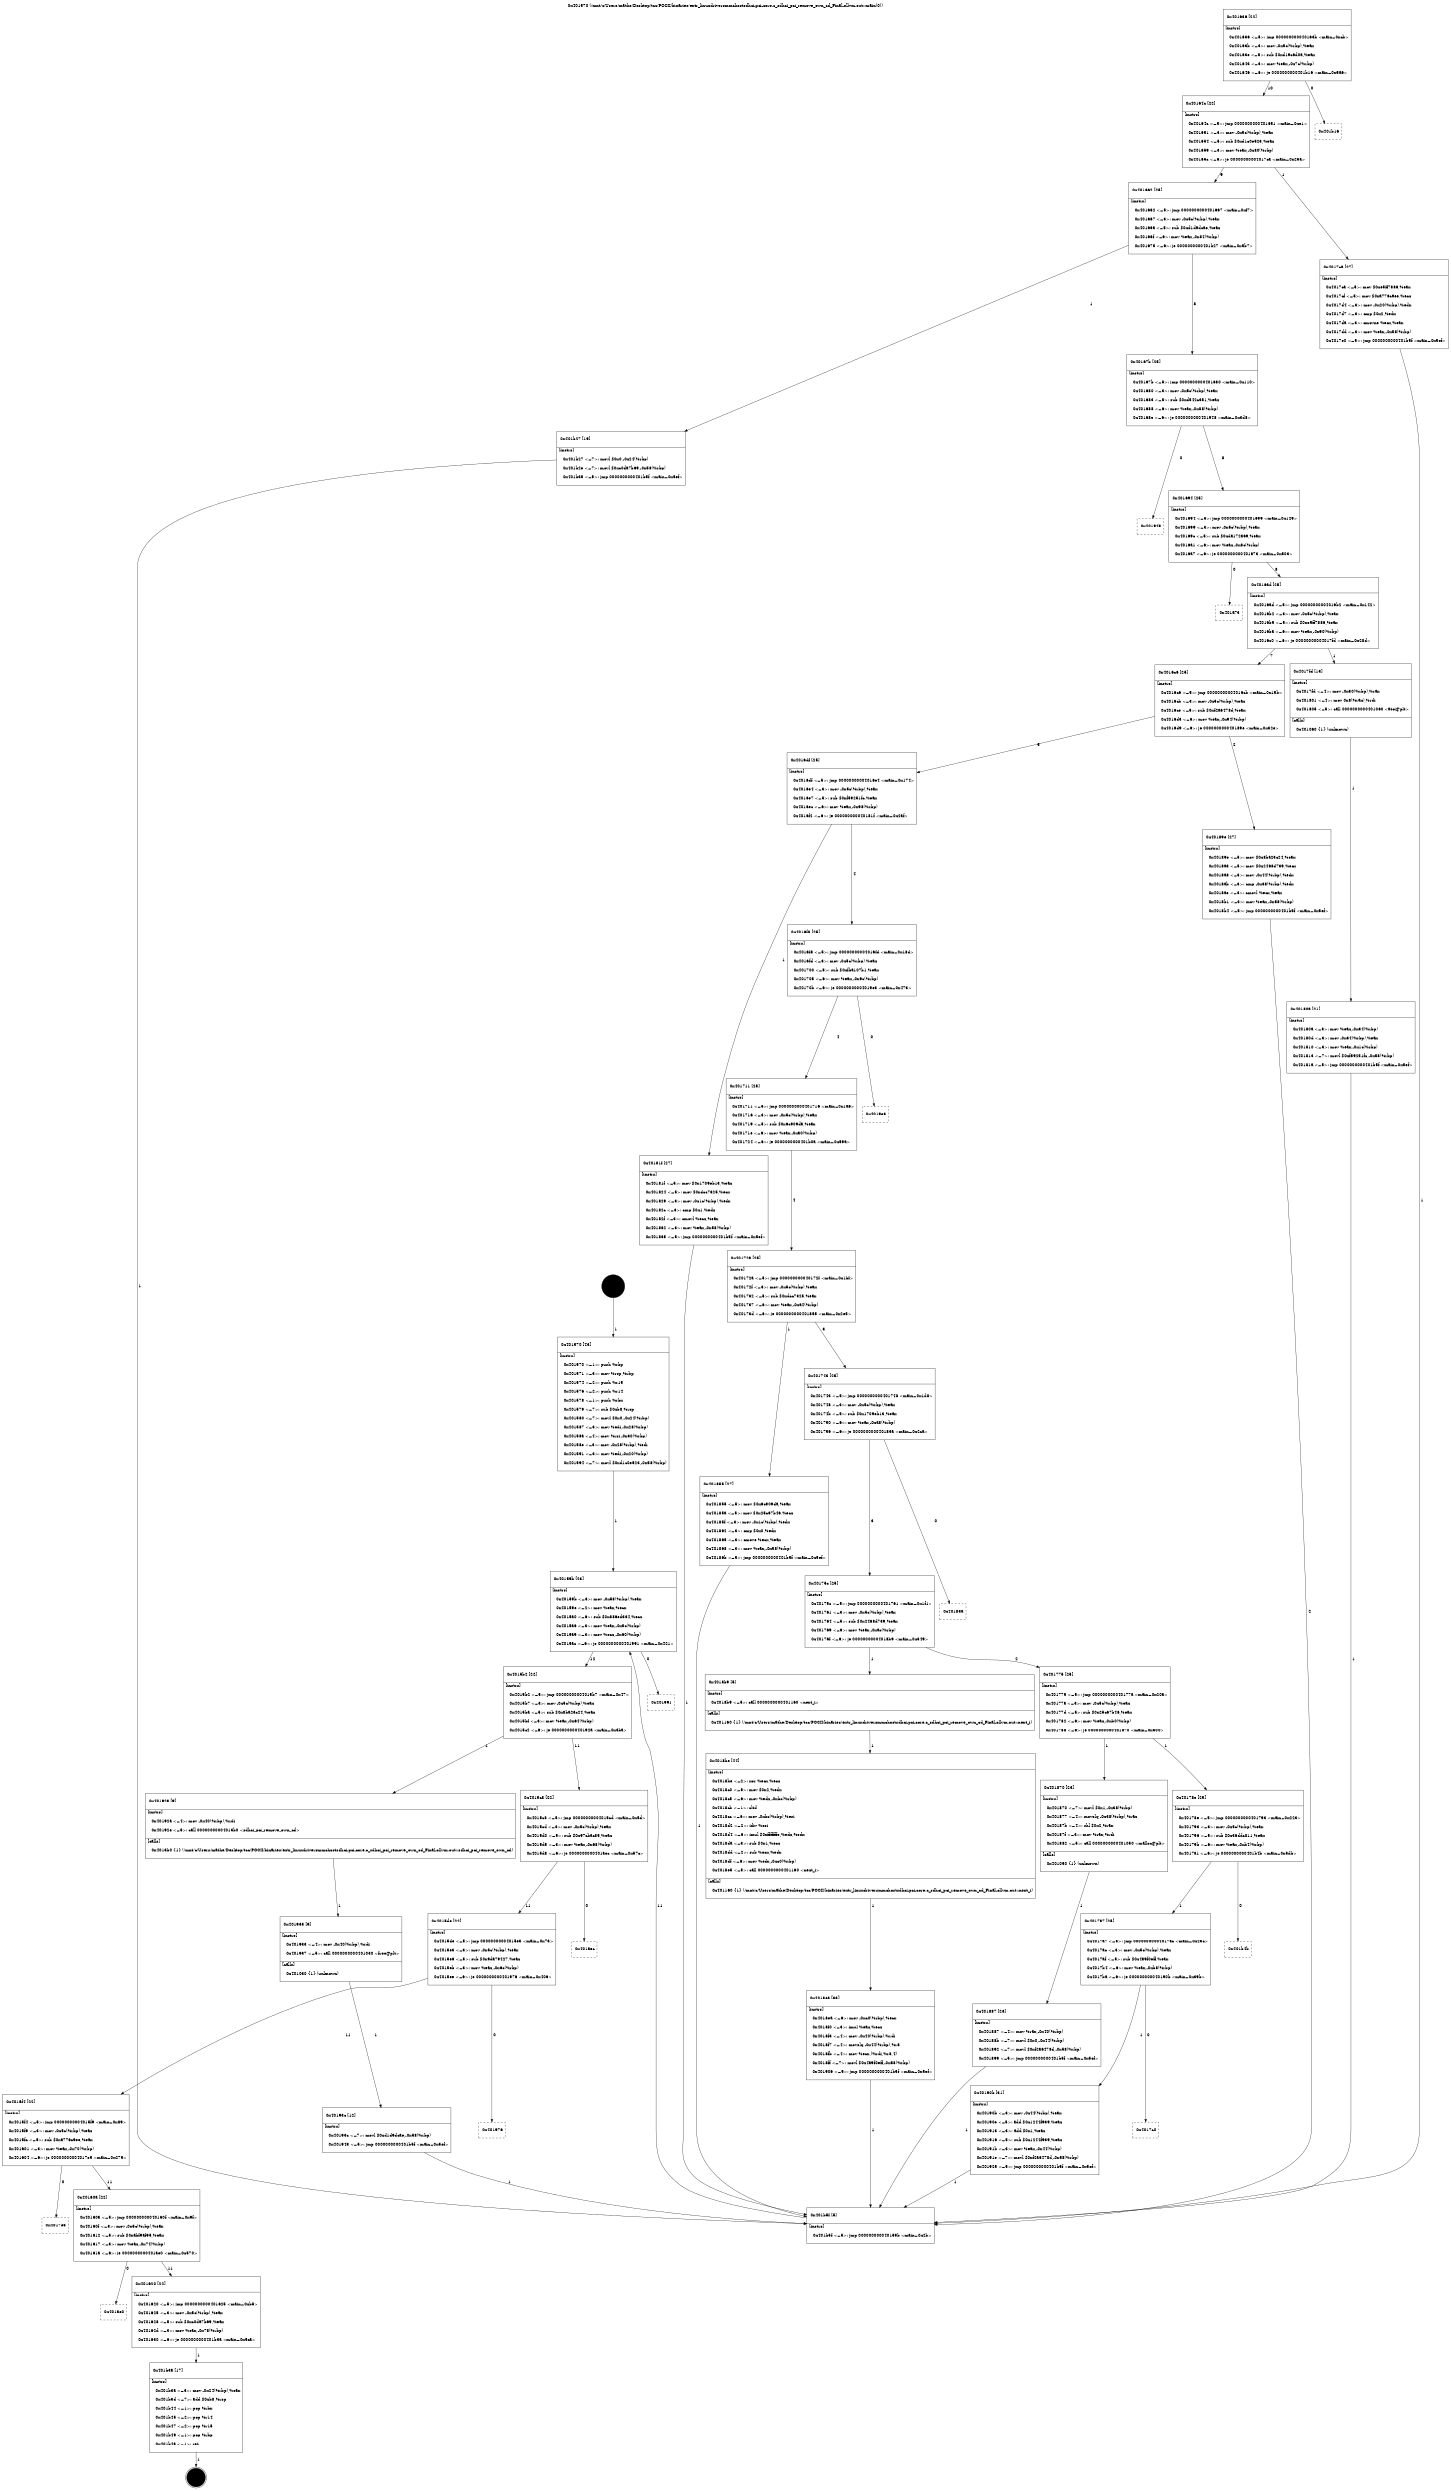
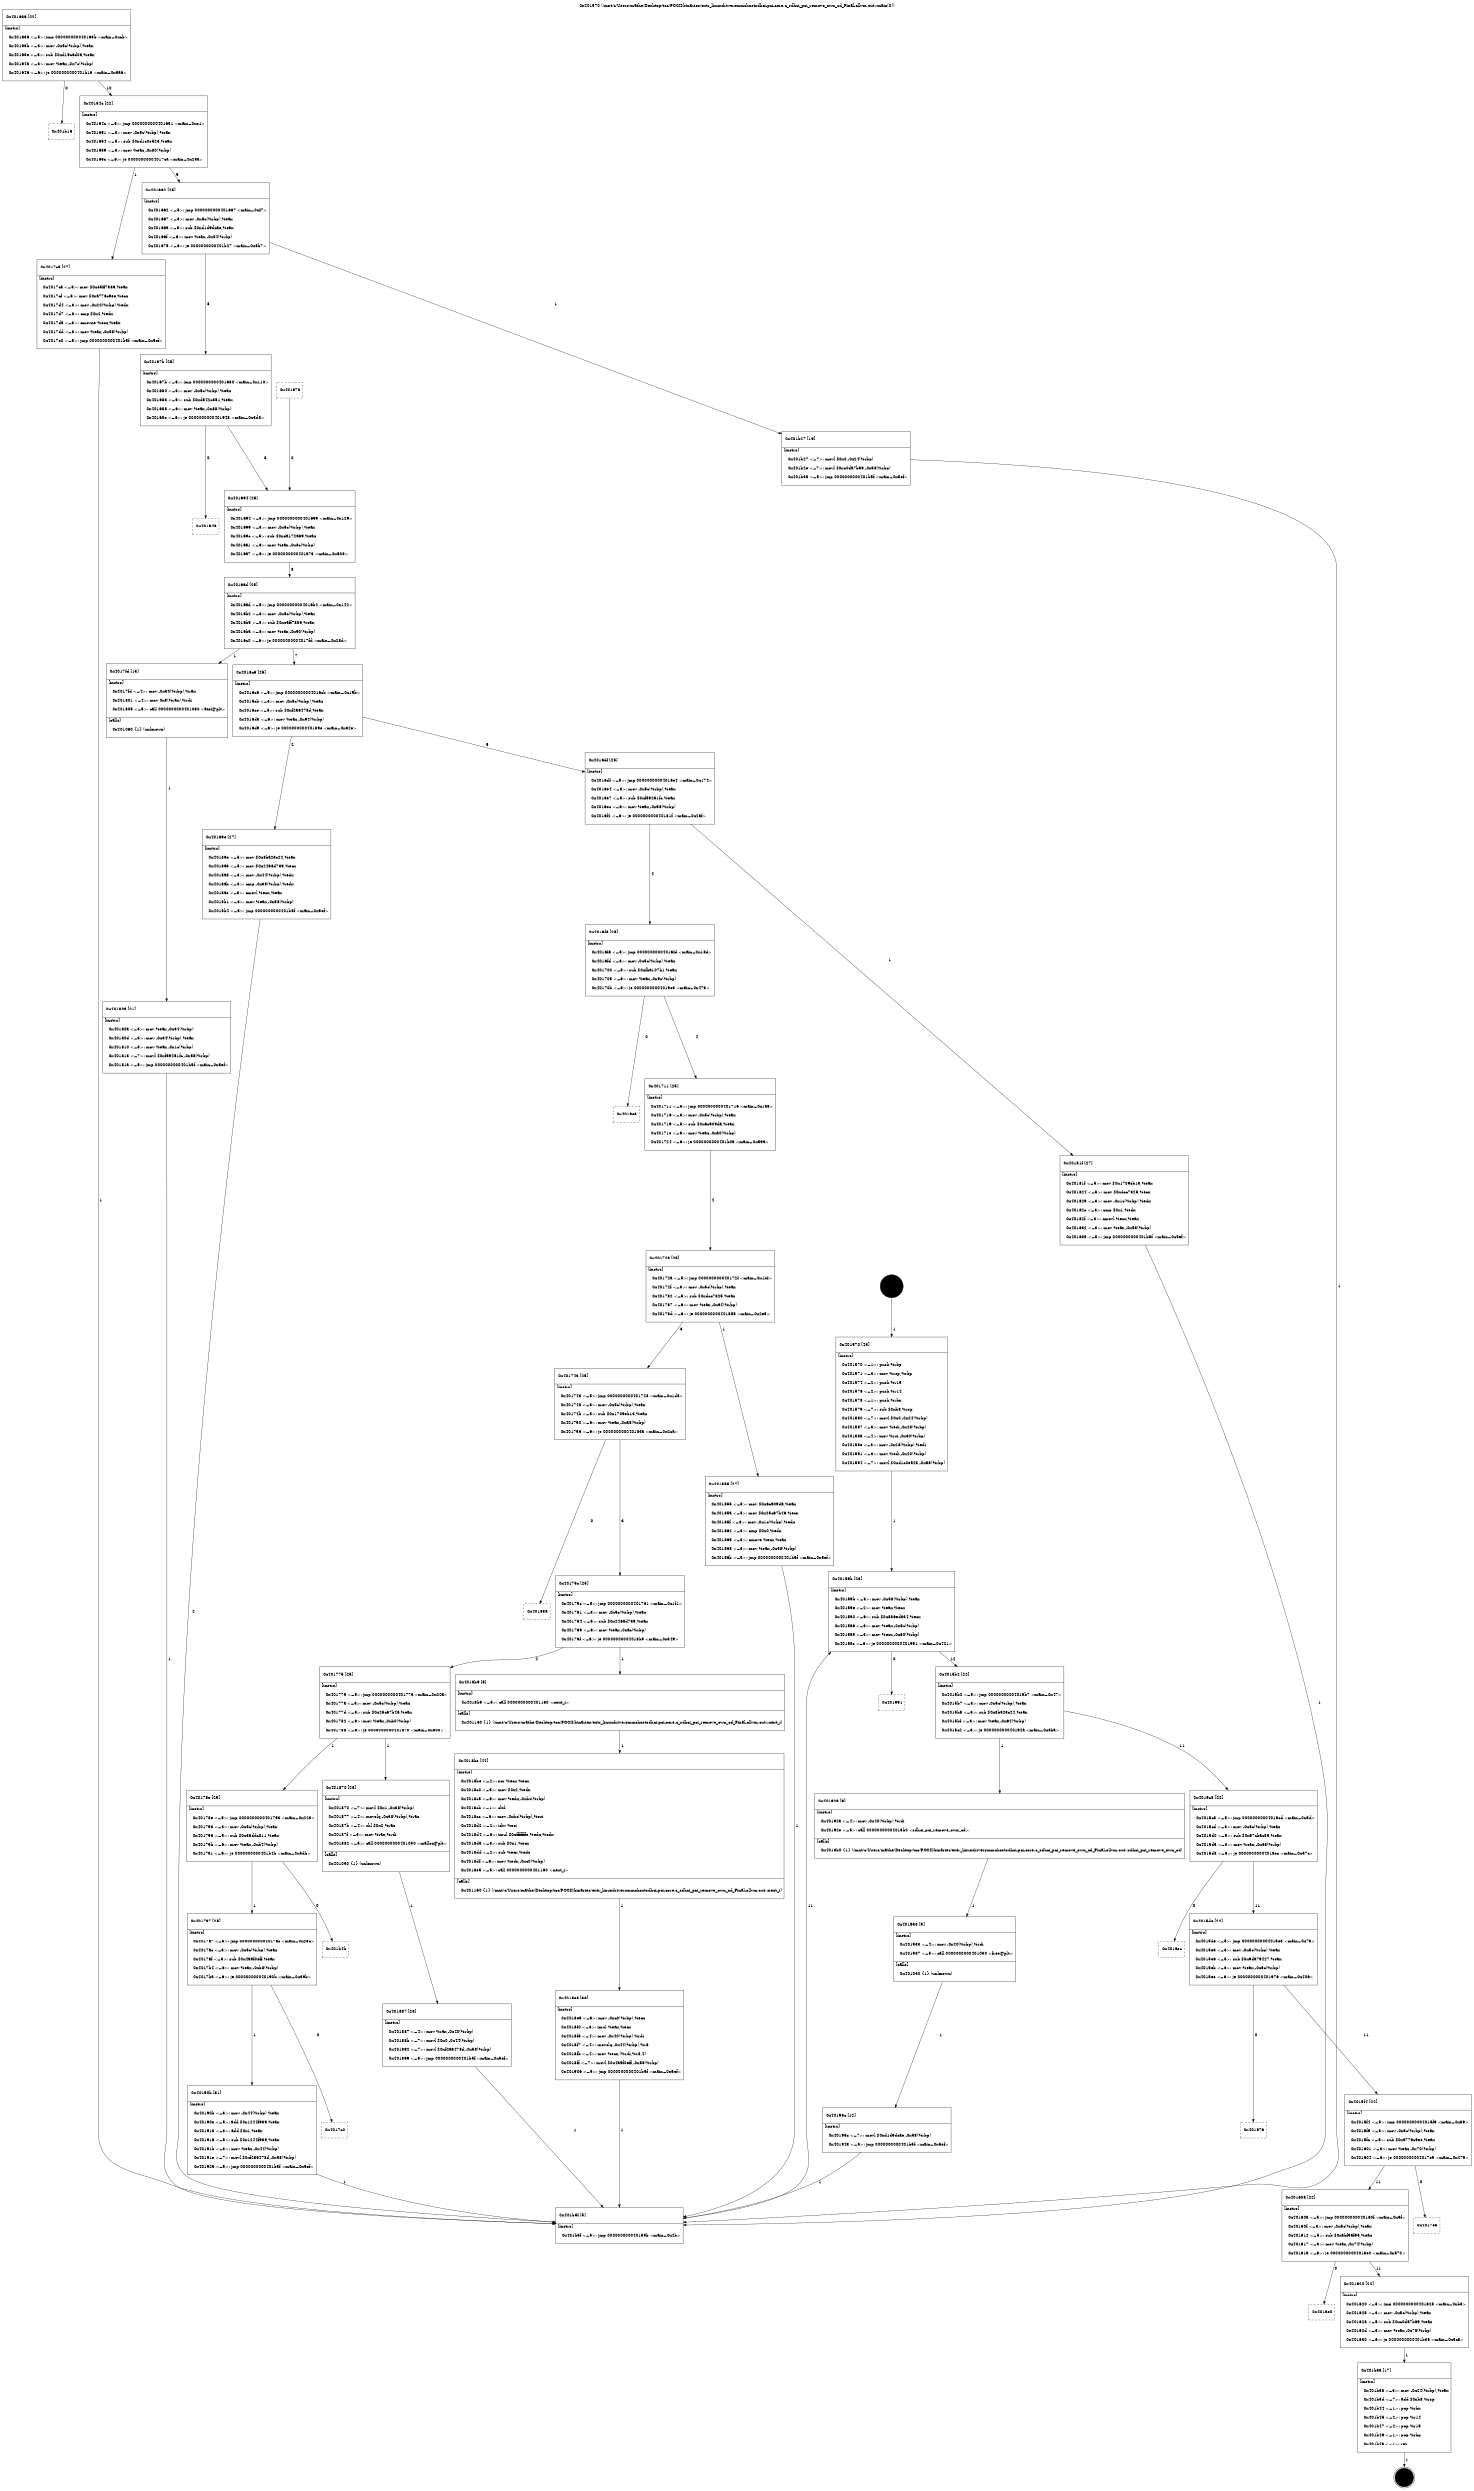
edge "0x401694 [25]" -> "0x401a73": reversed
